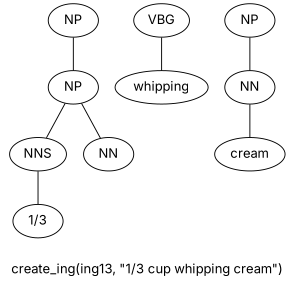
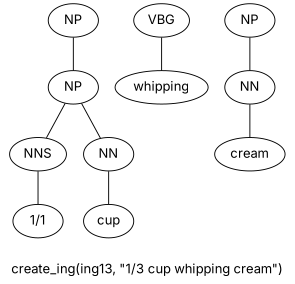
node "1/3": label "1/3" -> "1/1"
node "cup": added
